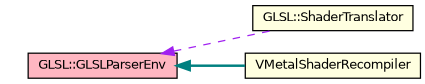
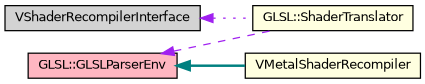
node "VShaderRecompilerInterface": added
